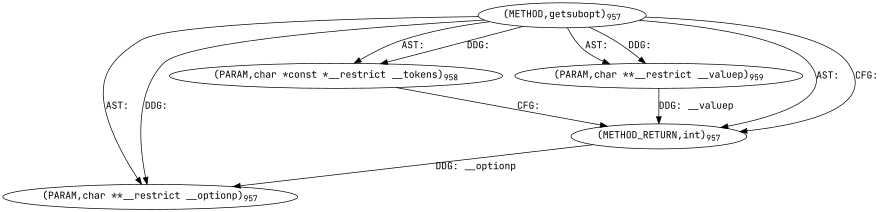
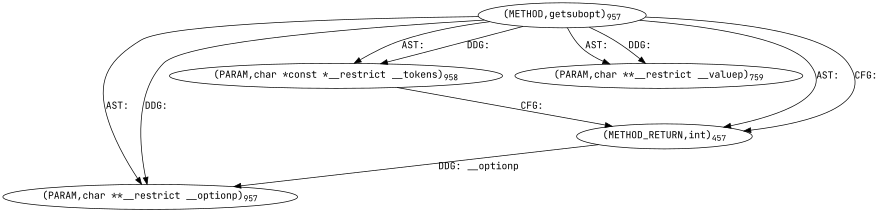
node "(PARAM,char **__restrict __valuep)": text "959" -> "759"
edge "(PARAM,char **__restrict __valuep)" -> "(METHOD_RETURN,int)": removed, label "DDG: __valuep"
node "(METHOD_RETURN,int)": text "957" -> "457"
